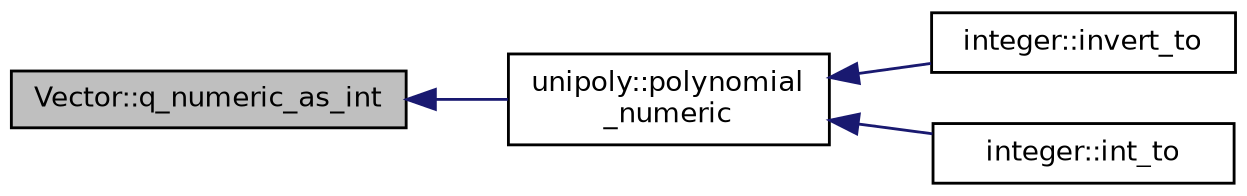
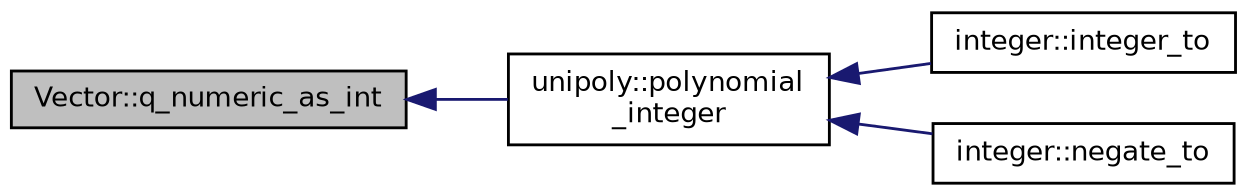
node "integer::invert_to": label "integer::invert_to" -> "integer::integer_to"
node "unipoly::polynomial _numeric": label "unipoly::polynomial _numeric" -> "unipoly::polynomial _integer"
node "integer::int_to": label "integer::int_to" -> "integer::negate_to"
